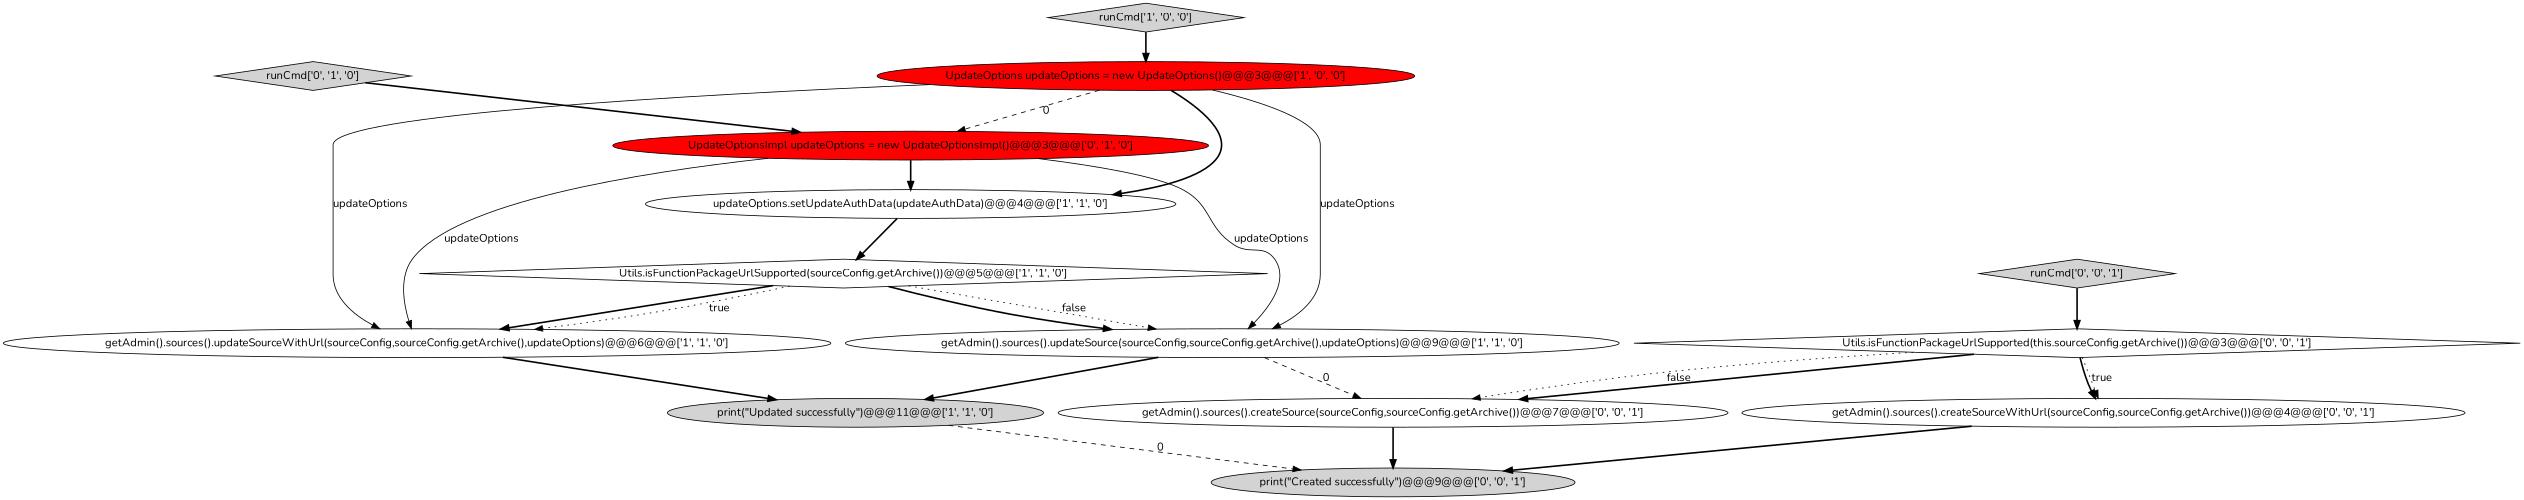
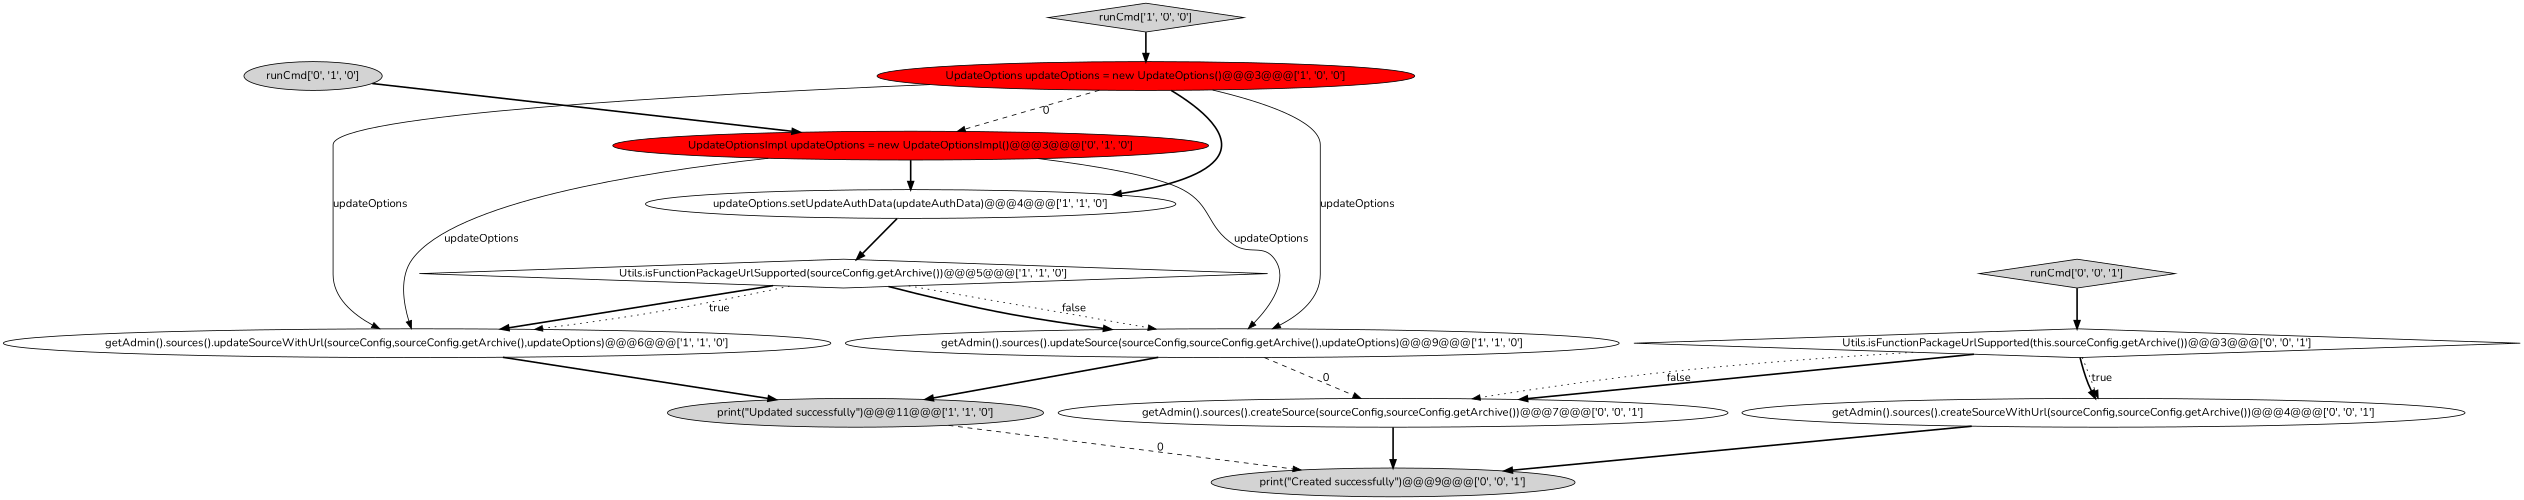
node "runCmd['0', '1', '0']": shape diamond -> ellipse
